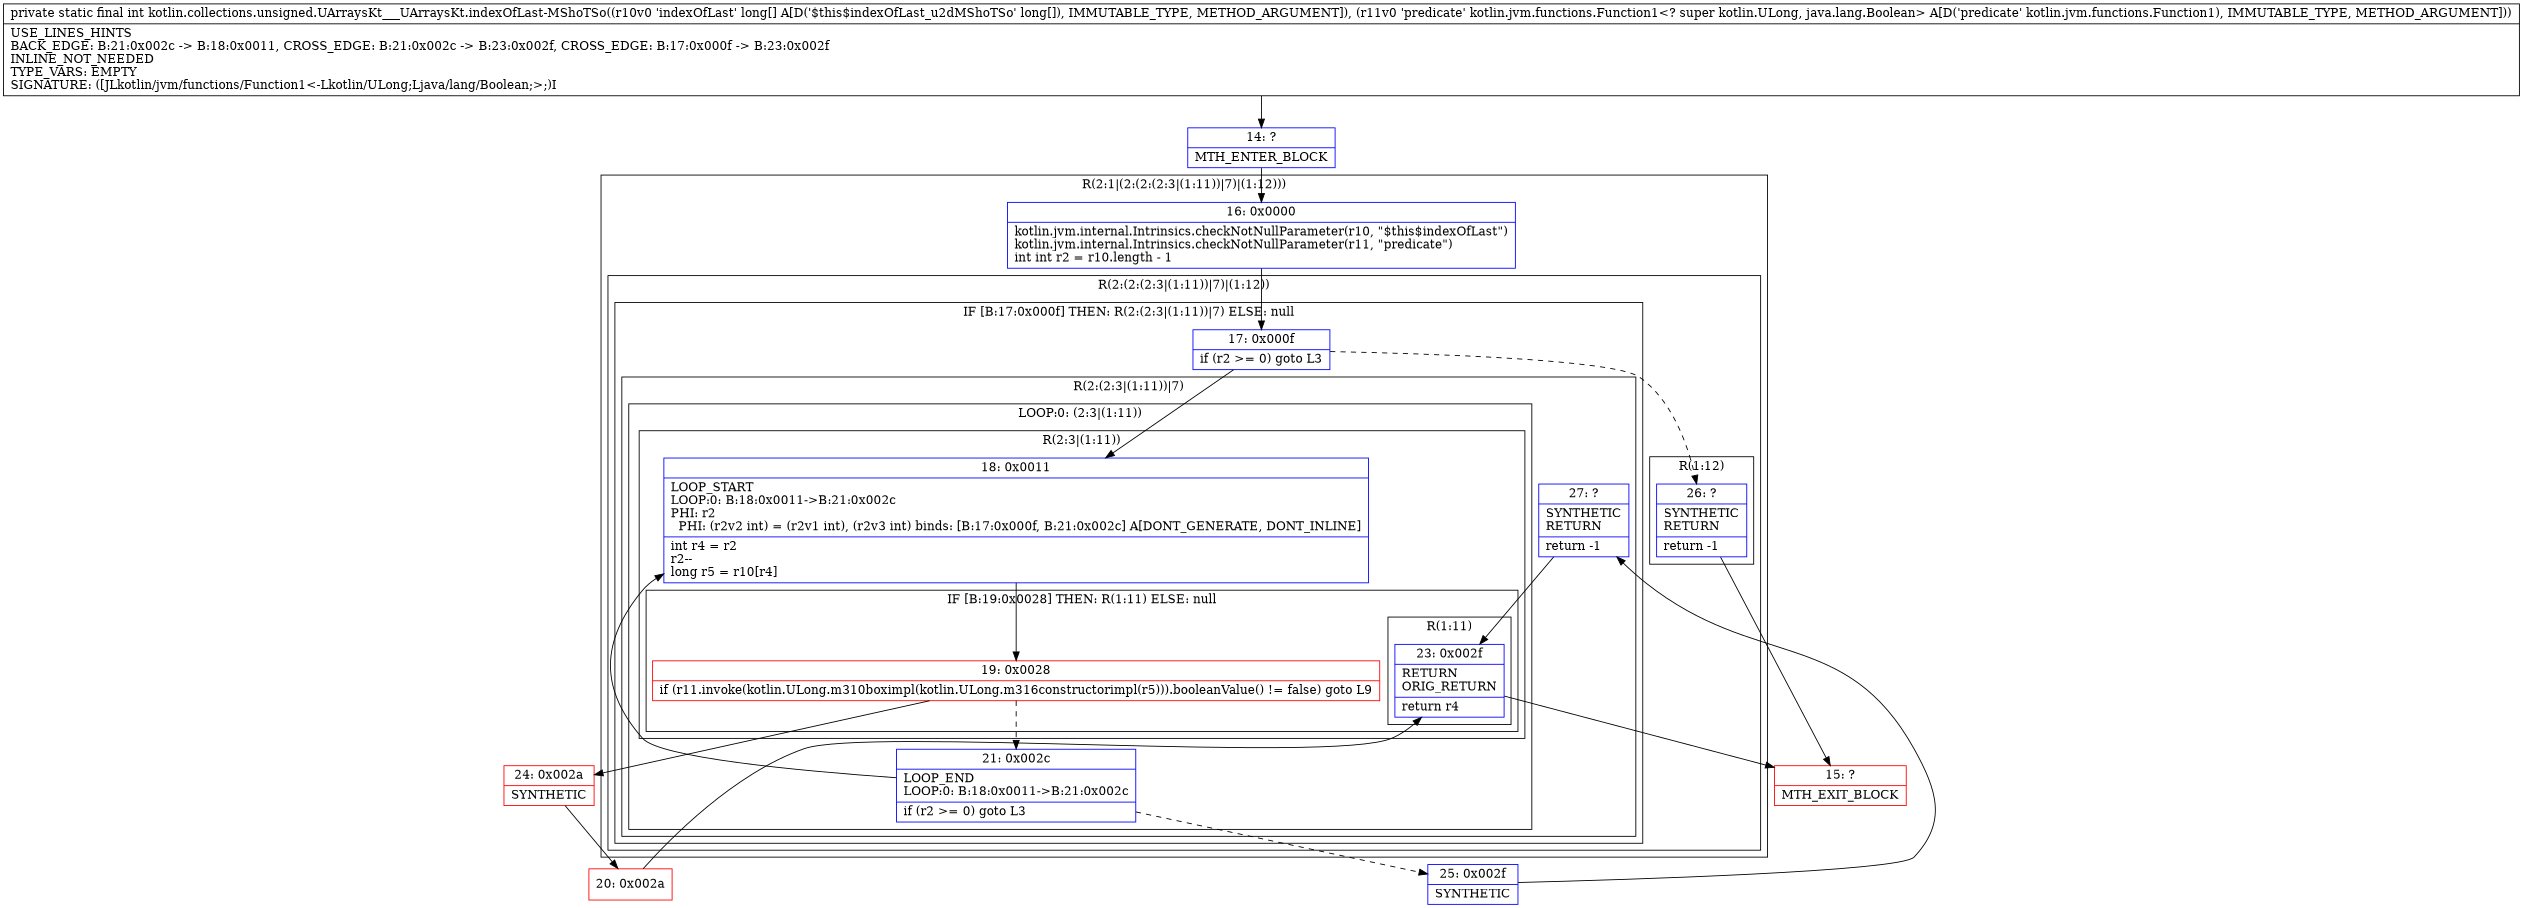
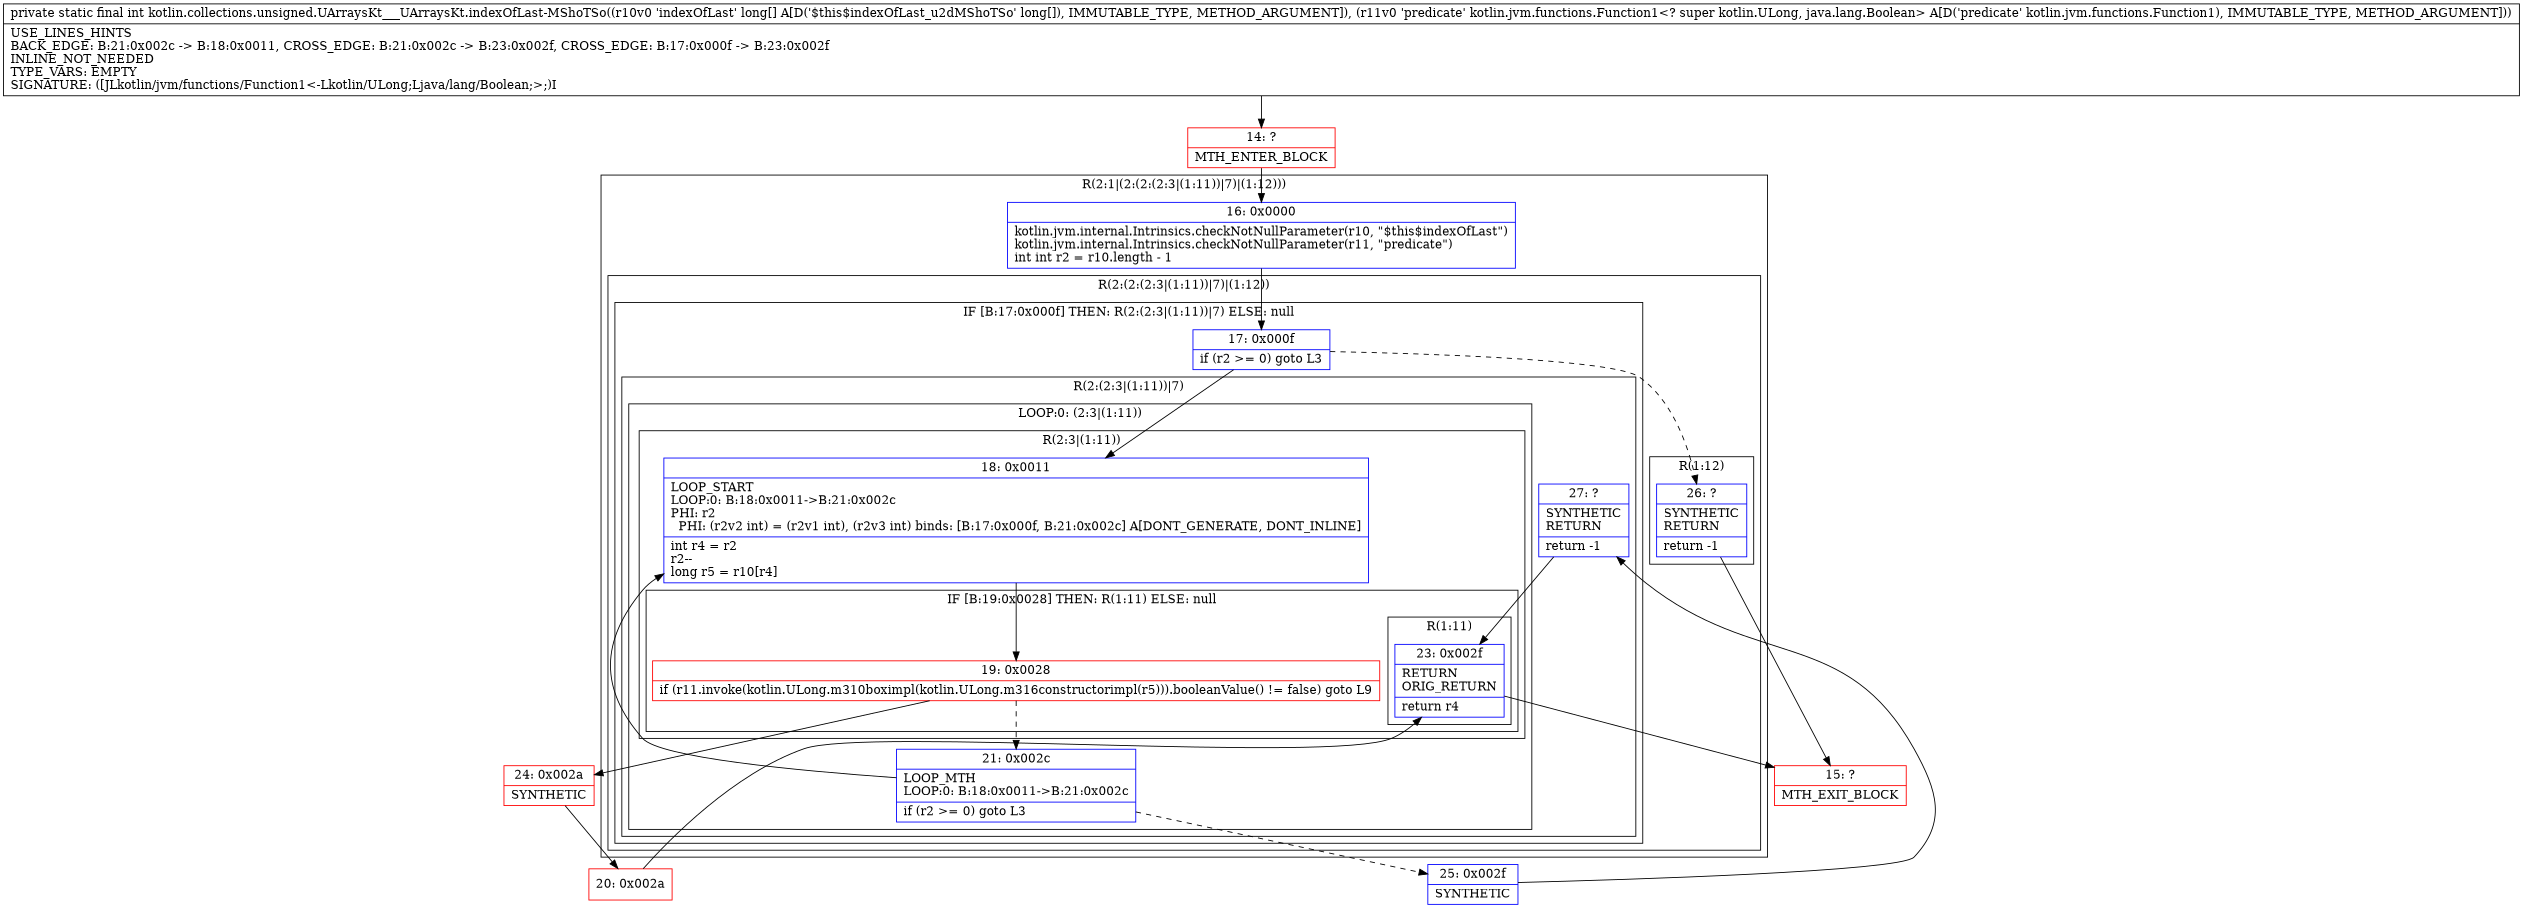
node "14: ?": color blue -> red
node "21: 0x002c": text "LOOP_END" -> "LOOP_MTH"
